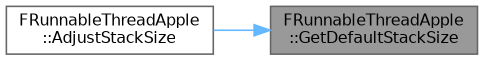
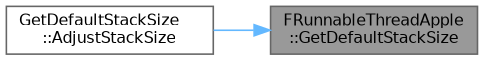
node "FRunnableThreadApple ::AdjustStackSize": label "FRunnableThreadApple ::AdjustStackSize" -> "GetDefaultStackSize ::AdjustStackSize"
